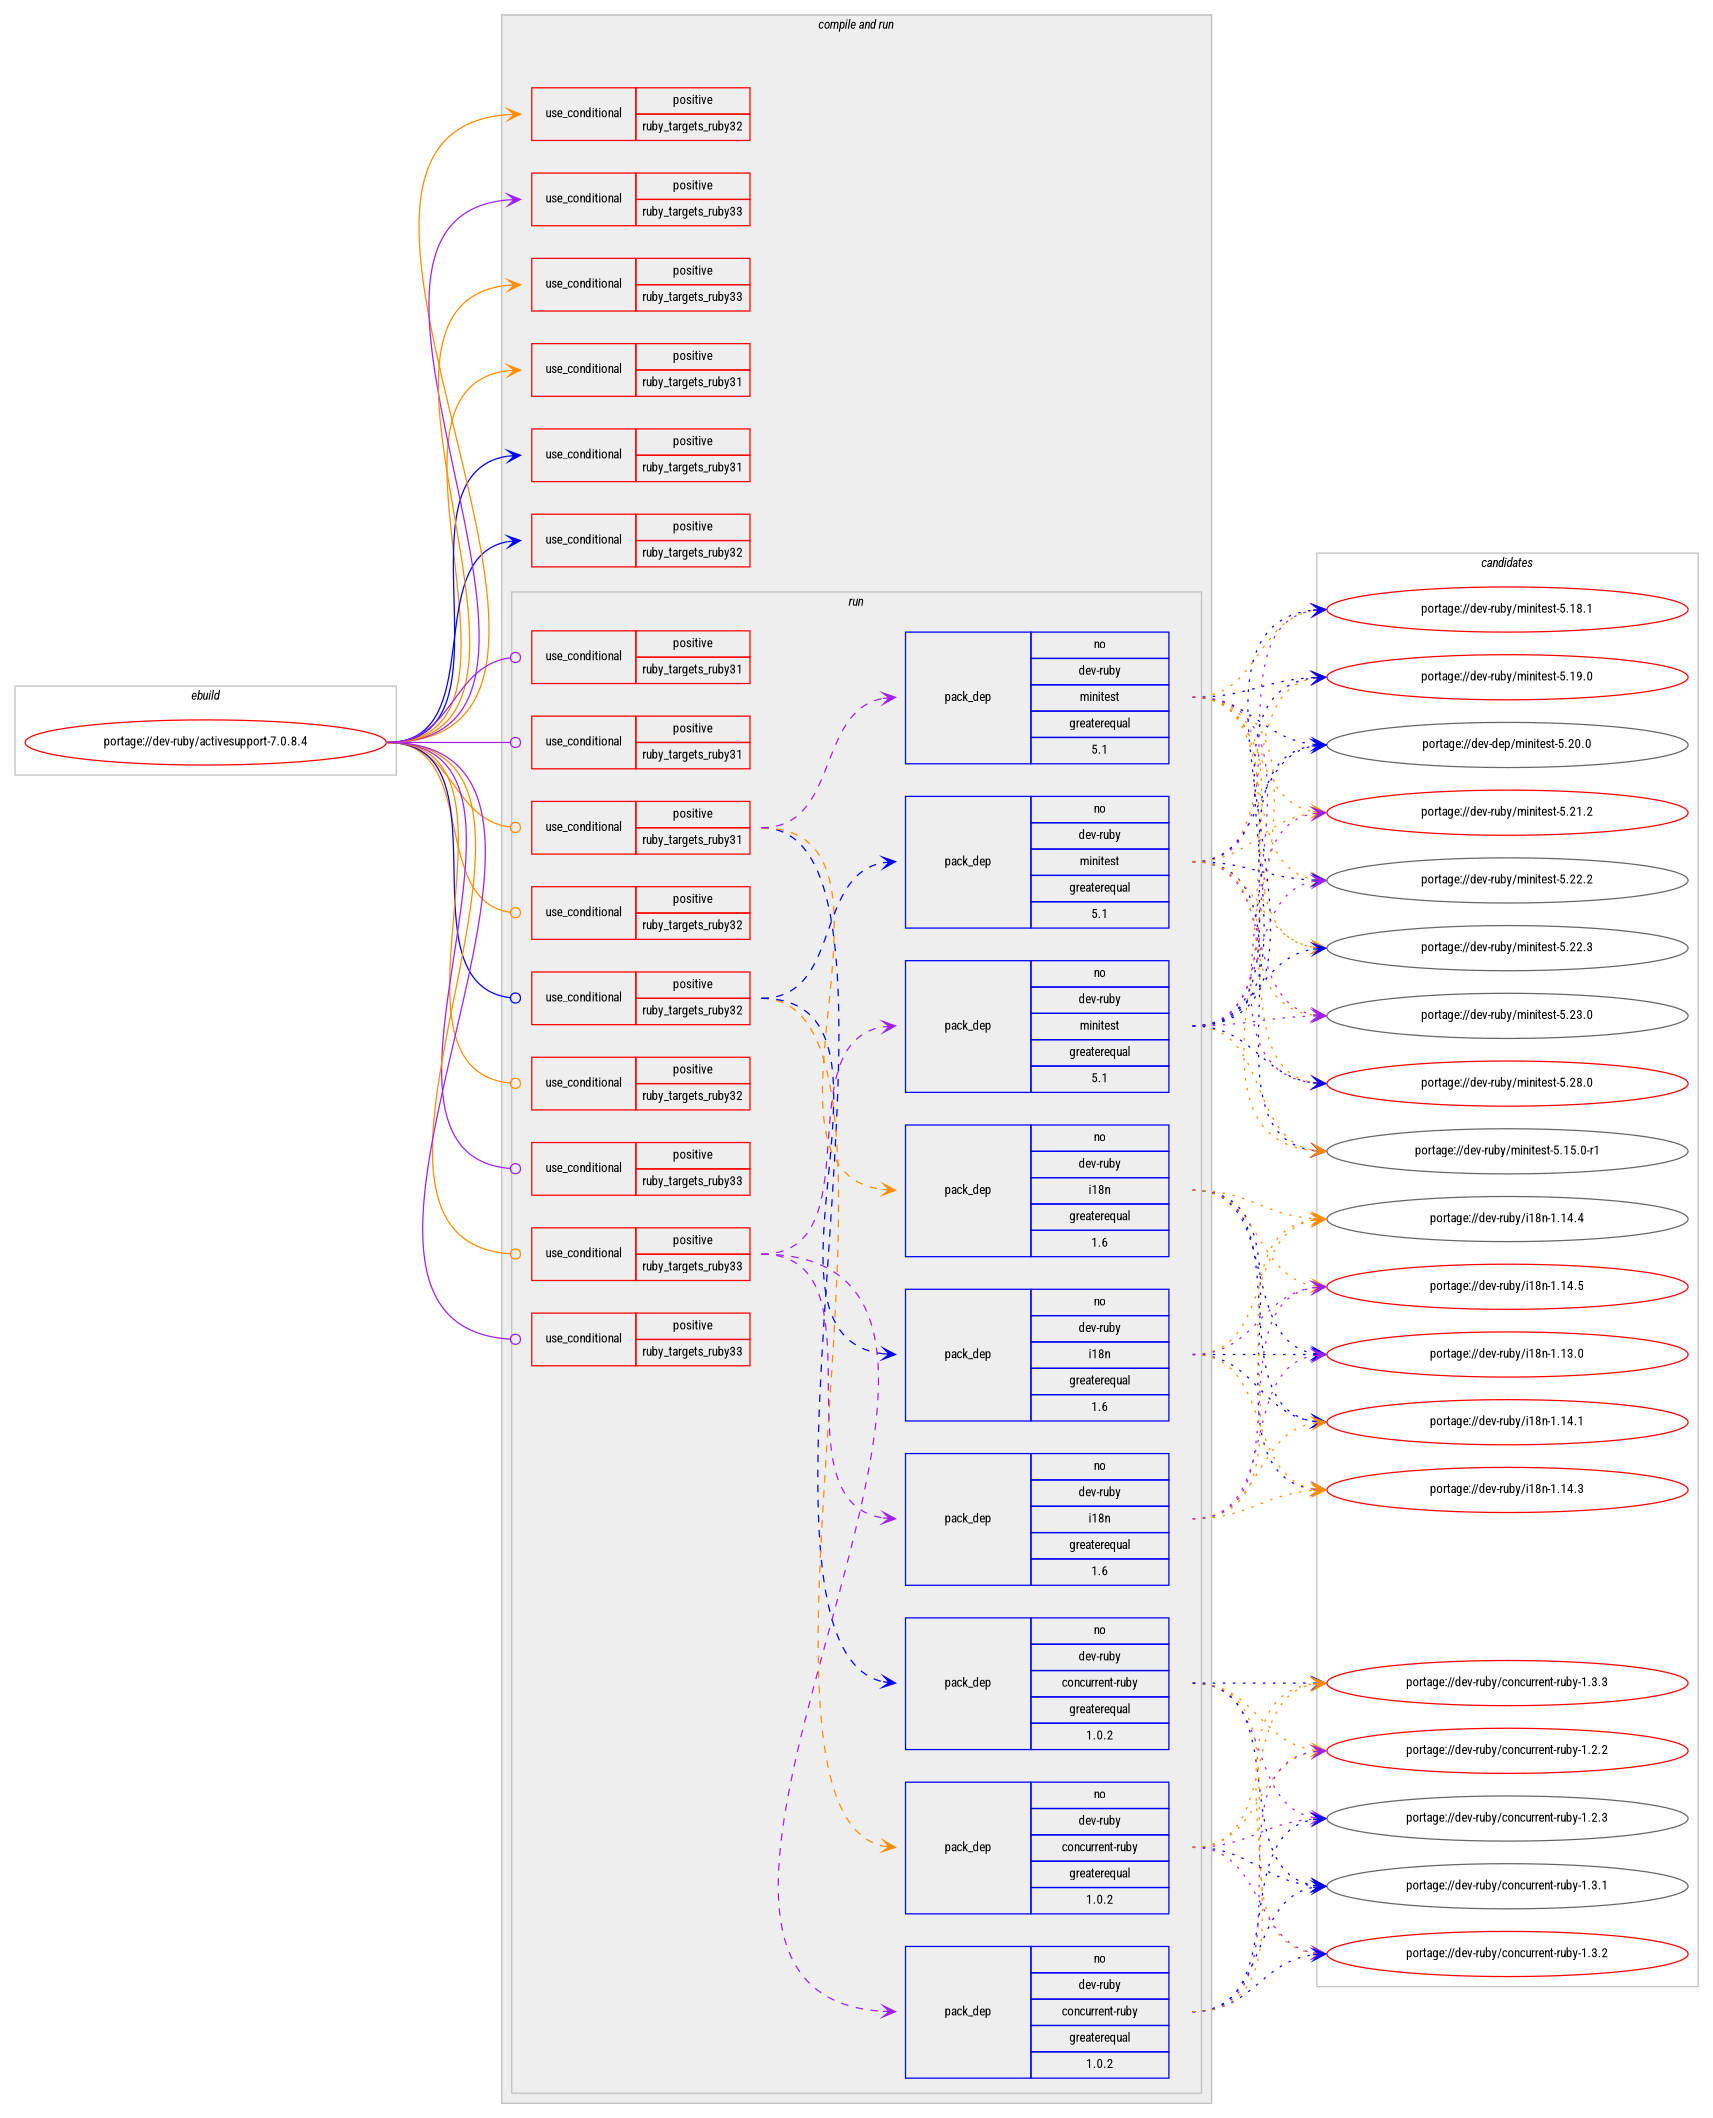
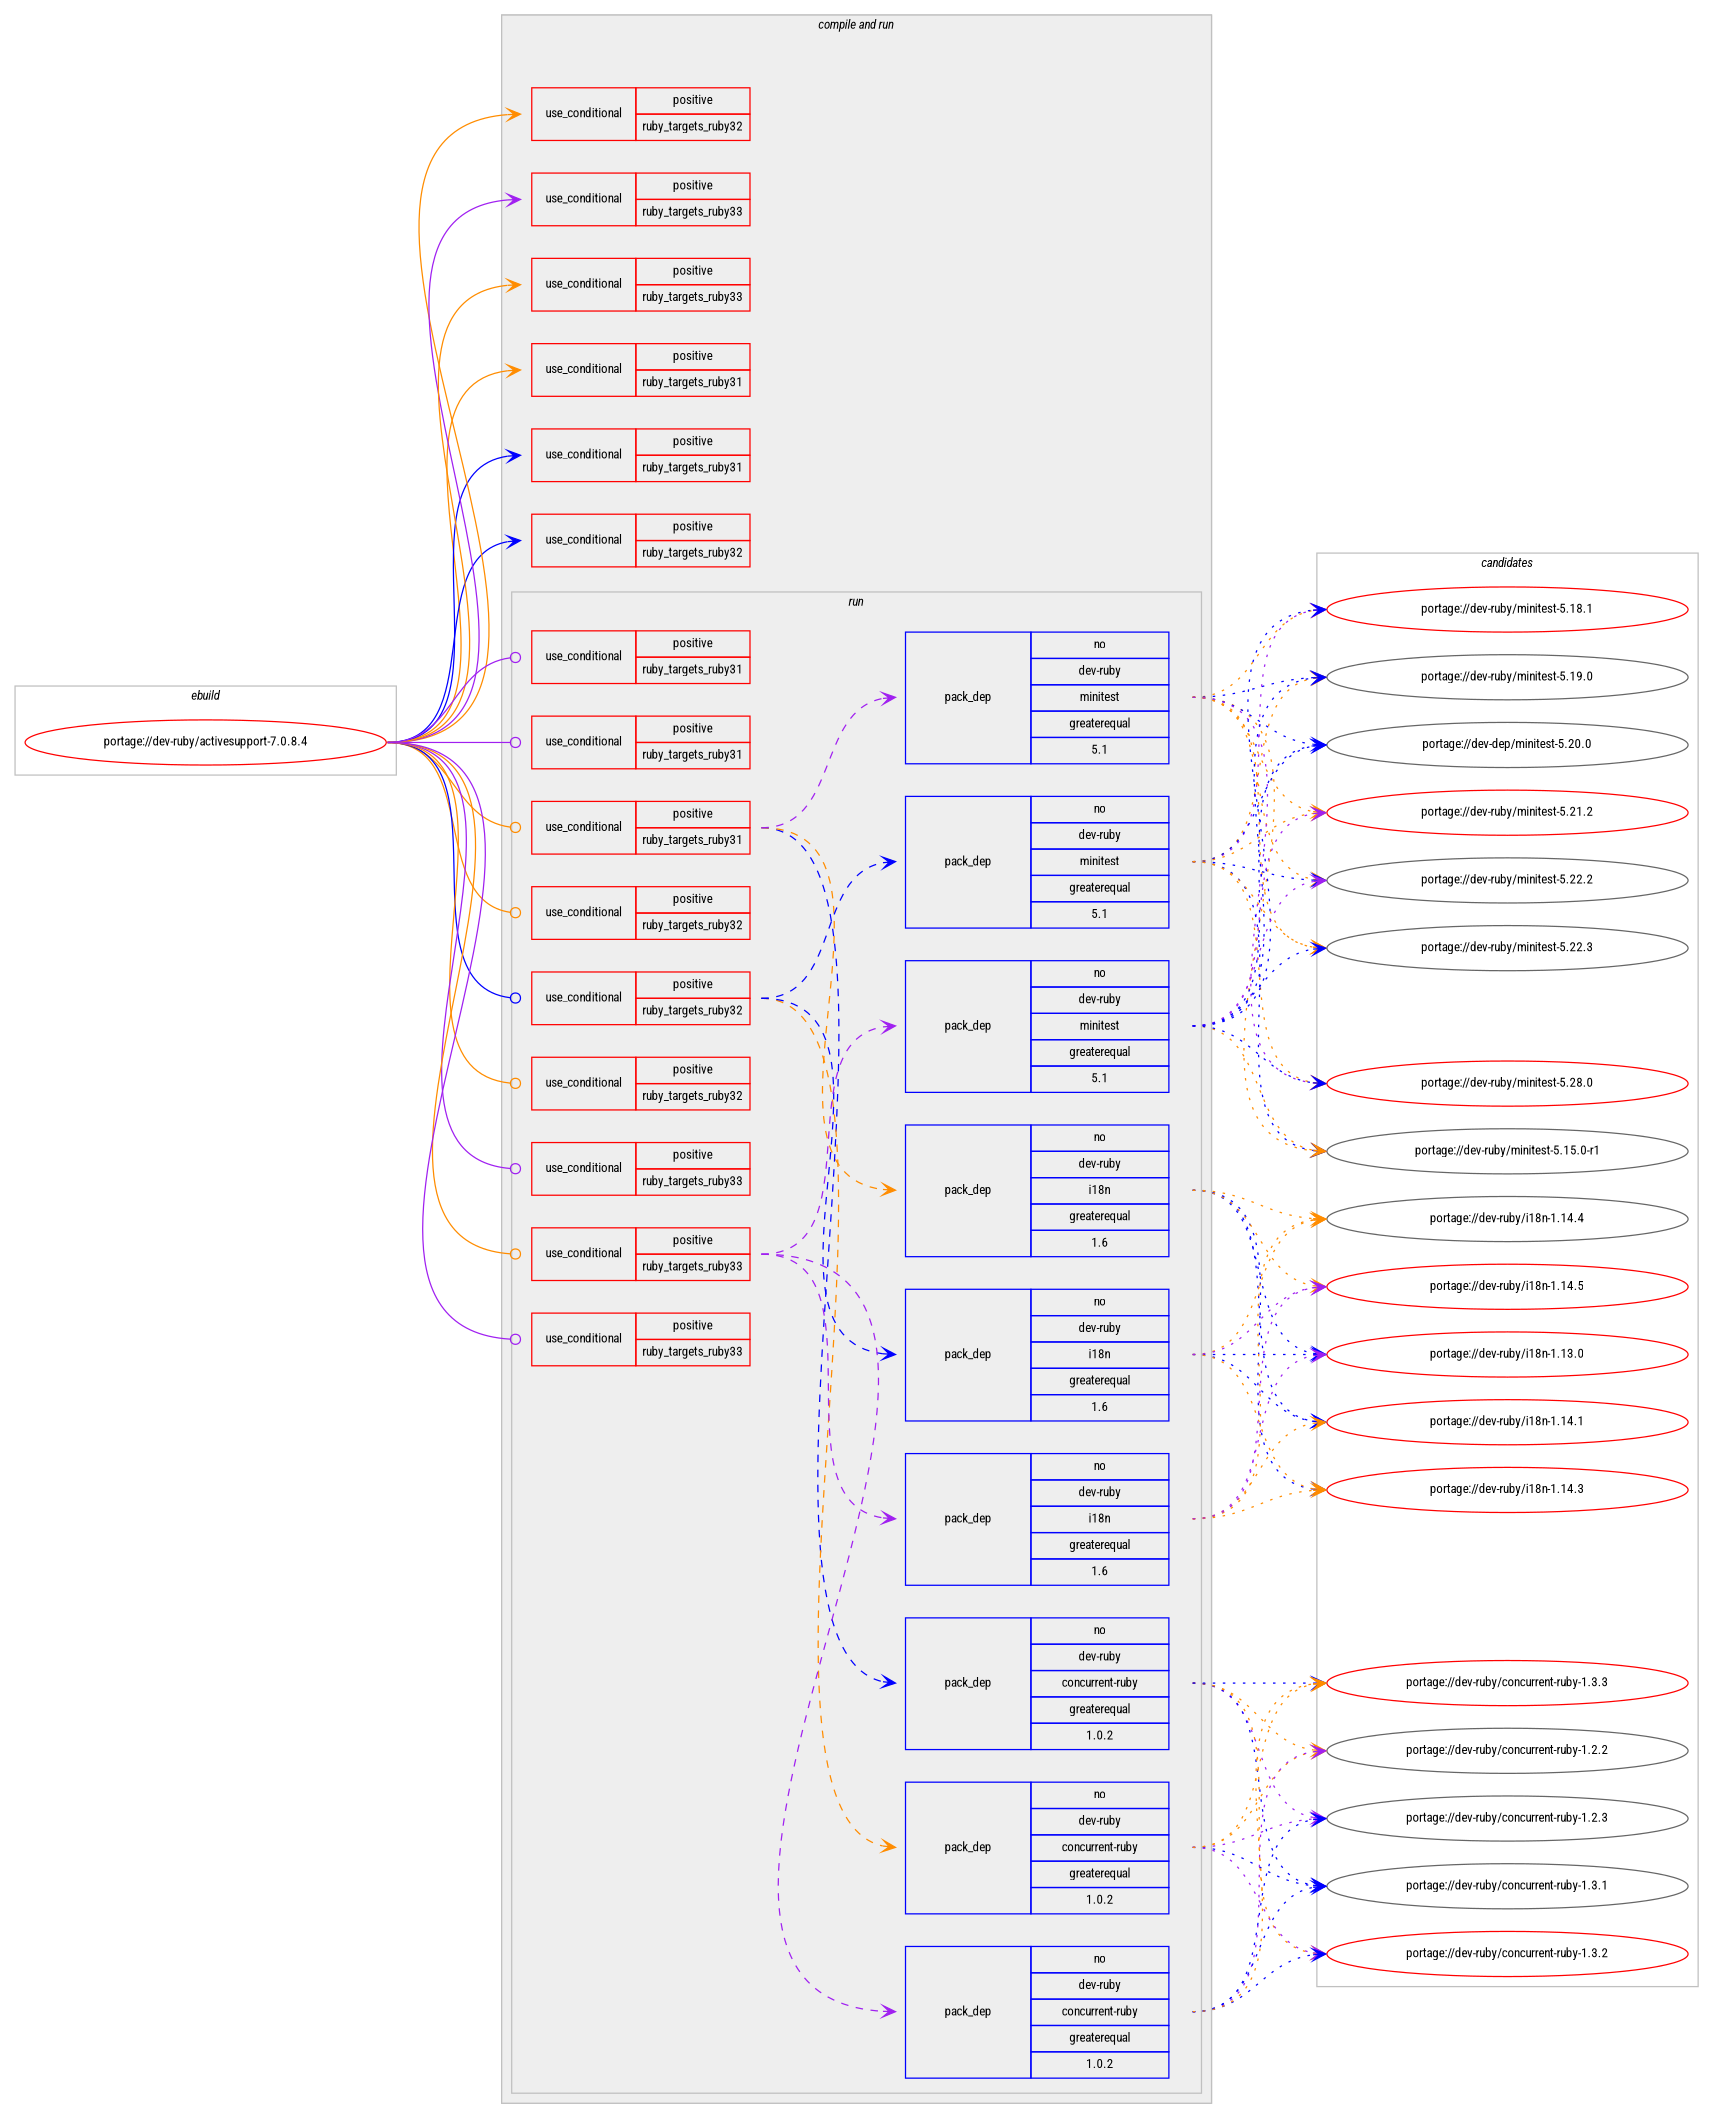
node "portage://dev-ruby/minitest-5.19.0": color red -> gray40
node "portage://dev-ruby/minitest-5.23.0": removed
node "portage://dev-ruby/concurrent-ruby-1.2.2": color red -> gray40
